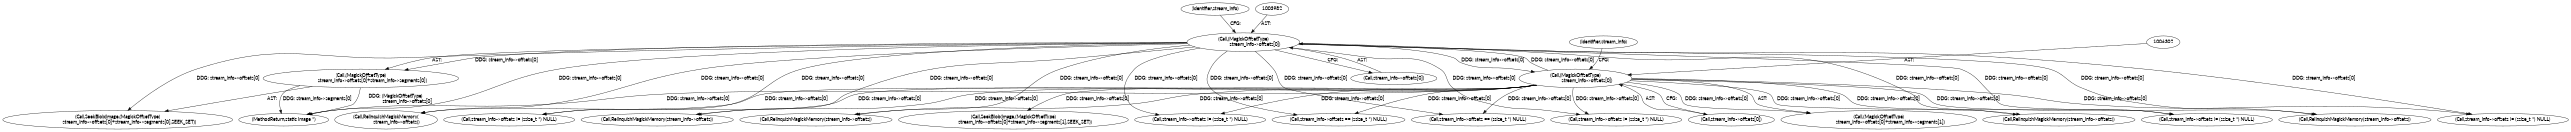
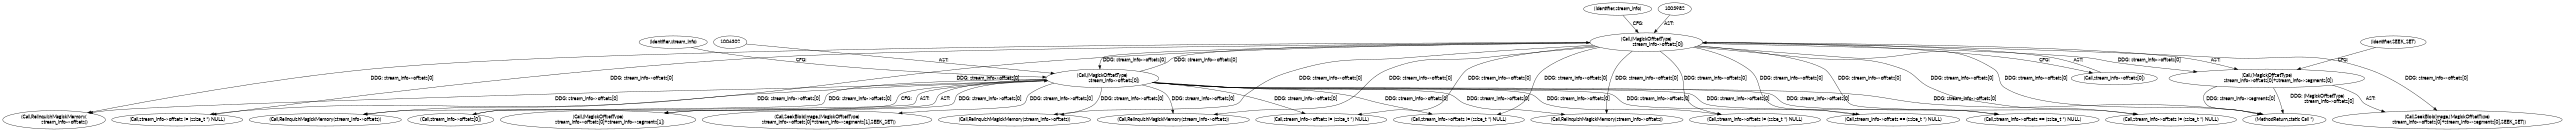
node "(Identifier,SEEK_SET)": added
node "(MethodReturn,static Image *)": label "(MethodReturn,static Image *)" -> "(MethodReturn,static Call *)"
